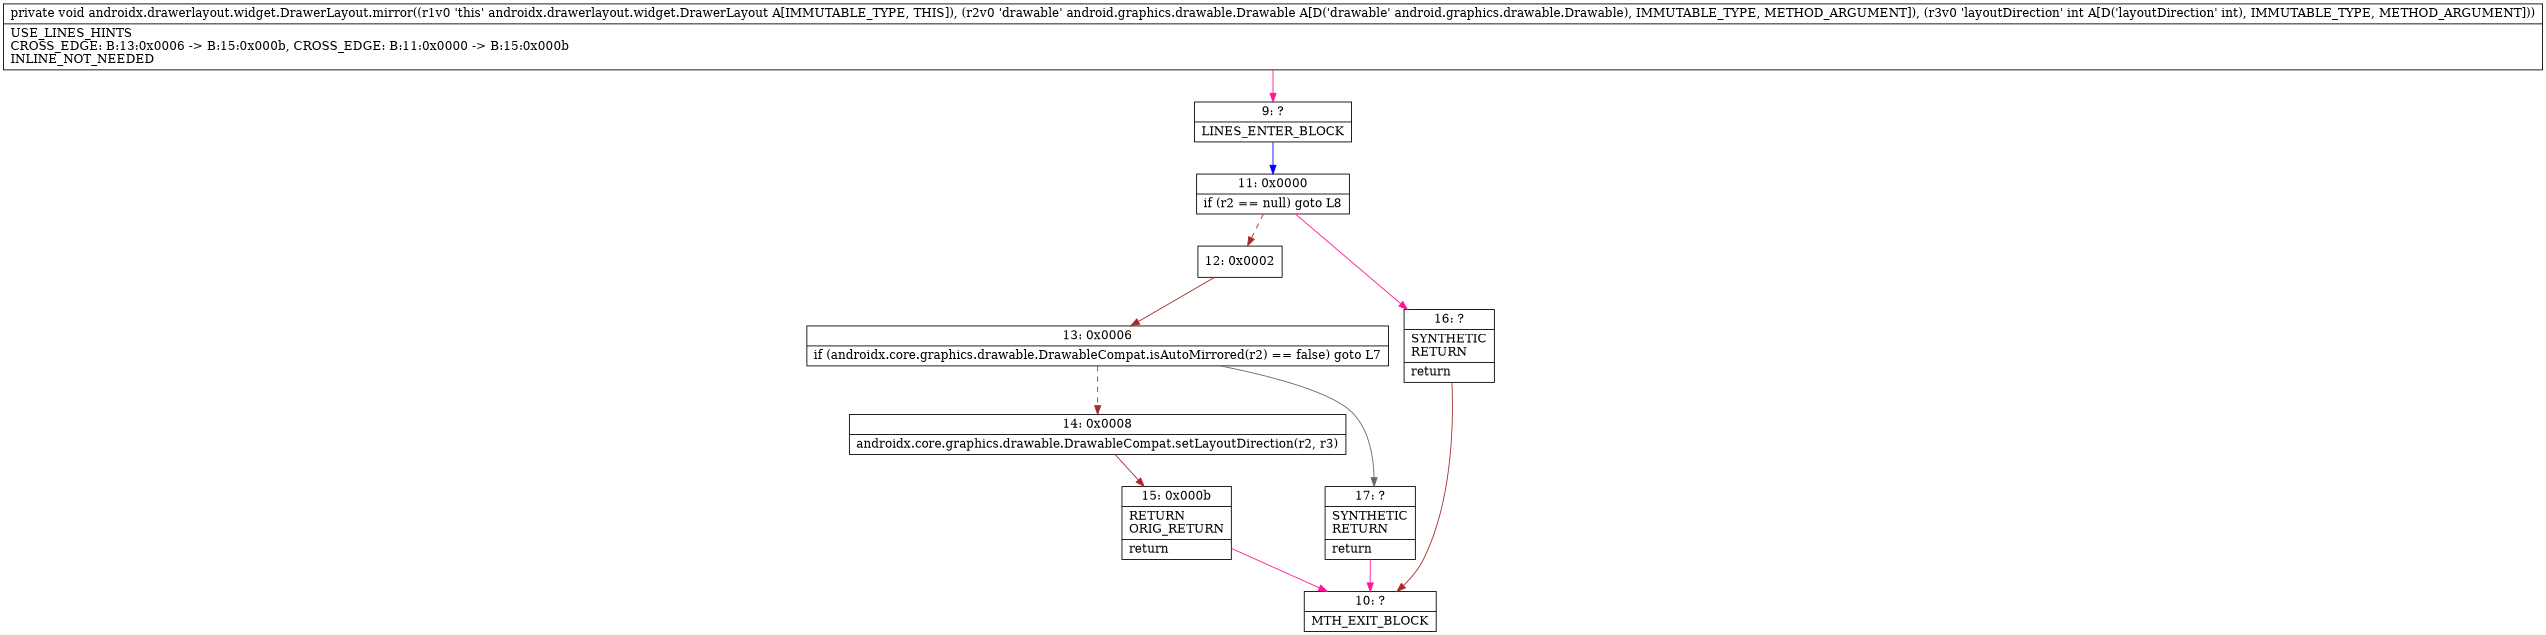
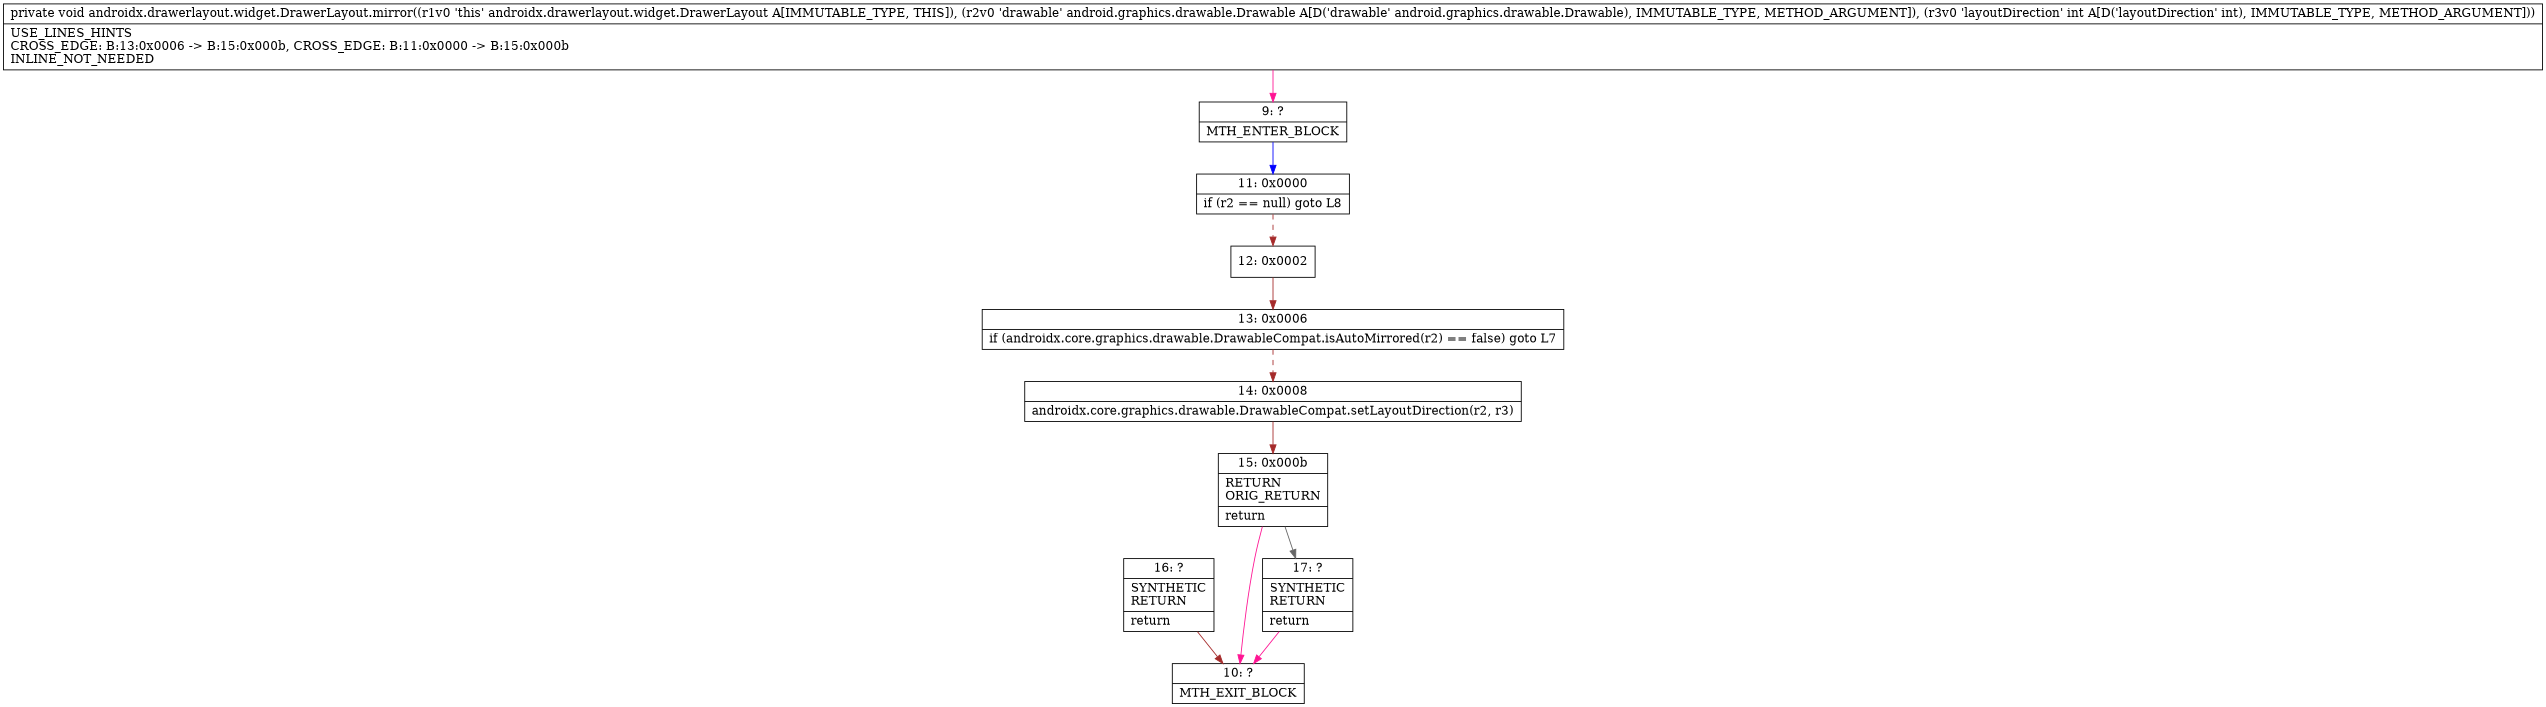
node "9: ?": text "LINES_ENTER_BLOCK" -> "MTH_ENTER_BLOCK"
edge "11: 0x0000" -> "16: ?": removed
edge "13: 0x0006" -> "17: ?": now "15: 0x000b" -> "17: ?"
